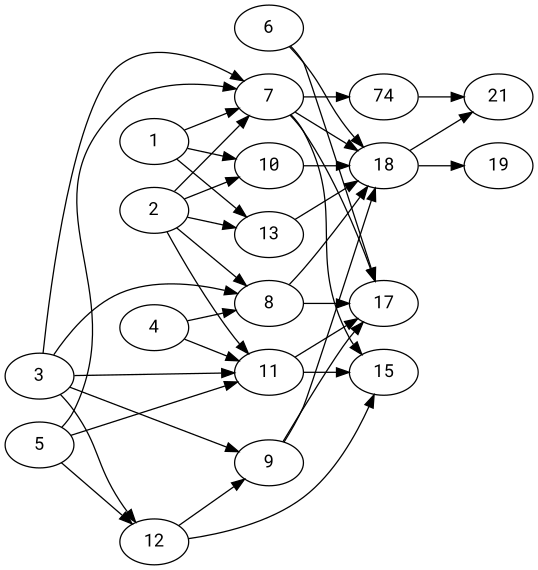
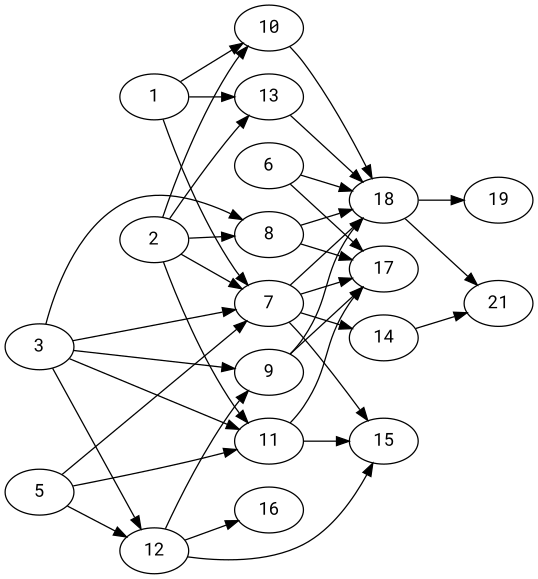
node "74": label "74" -> "14"
node "4": removed
node "16": added
